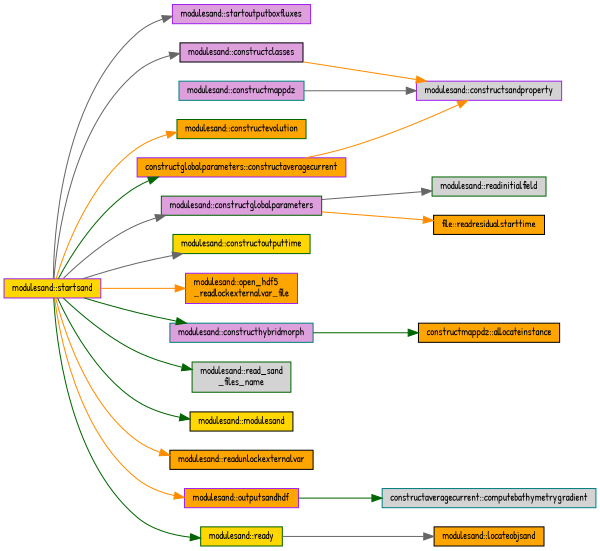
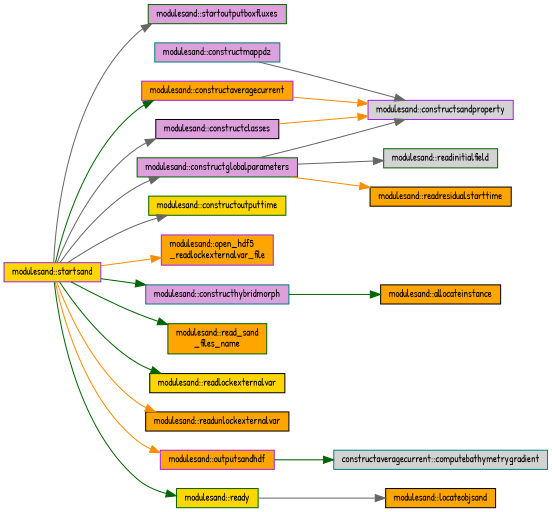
node "modulesand::startoutputboxfluxes": color purple -> darkgreen
node "modulesand::constructevolution": removed
edge "modulesand::constructglobalparameters" -> "modulesand::constructsandproperty": added
node "constructglobalparameters::constructaveragecurrent": label "constructglobalparameters::constructaveragecurrent" -> "modulesand::constructaveragecurrent"
node "file::readresidualstarttime": label "file::readresidualstarttime" -> "modulesand::readresidualstarttime"
node "constructmappdz::allocateinstance": label "constructmappdz::allocateinstance" -> "modulesand::allocateinstance"
node "modulesand::read_sand _files_name": fillcolor lightgrey -> orange
node "modulesand::modulesand": label "modulesand::modulesand" -> "modulesand::readlockexternalvar"
